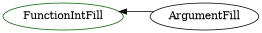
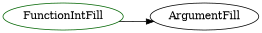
edge "ArgumentFill" -> "FunctionIntFill": reversed
